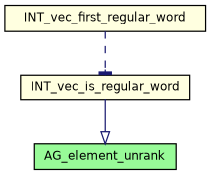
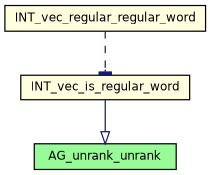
node "INT_vec_first_regular_word": label "INT_vec_first_regular_word" -> "INT_vec_regular_regular_word"
node "AG_element_unrank": label "AG_element_unrank" -> "AG_unrank_unrank"
